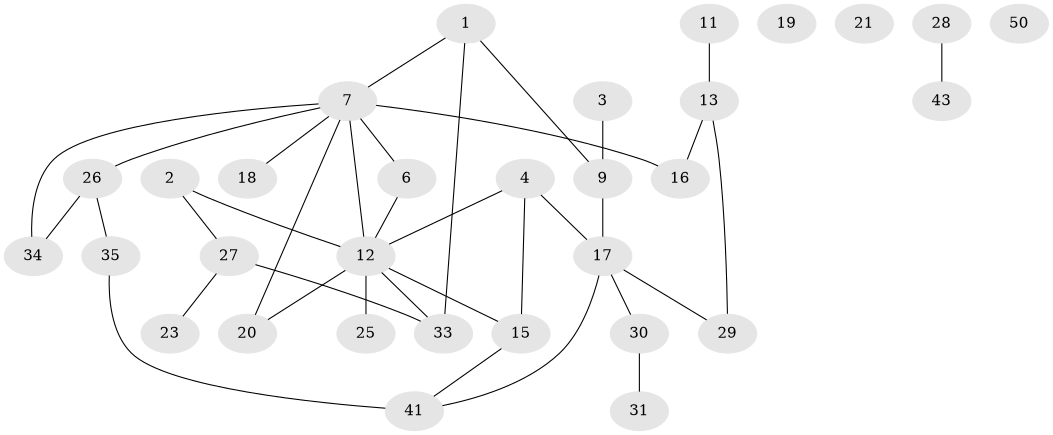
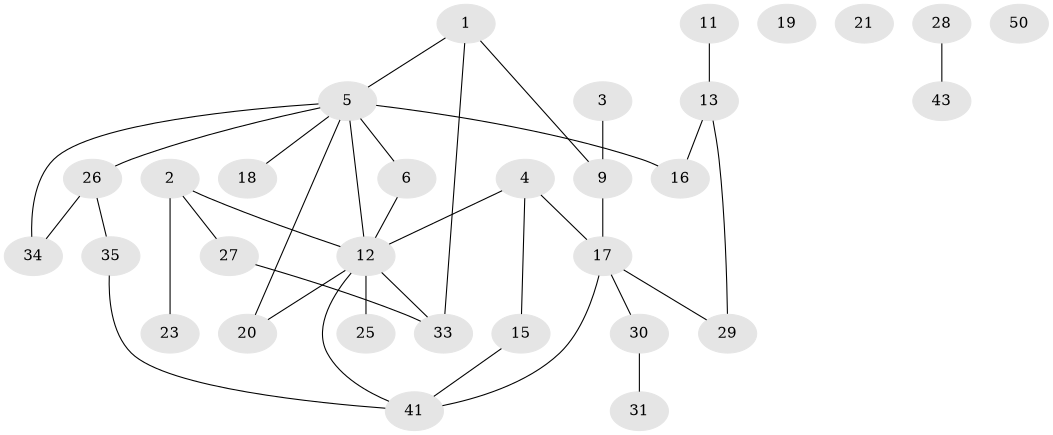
node "7": label "7" -> "5"
edge "12" -- "15": now "12" -- "41"
edge "27" -- "23": now "2" -- "23"
